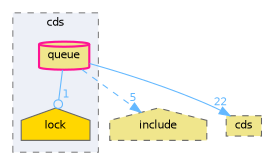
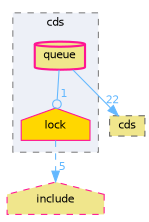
edge "queue" -> "include": now "lock" -> "include"
node "lock": color gray40 -> deeppink
node "include": color gray40 -> deeppink
